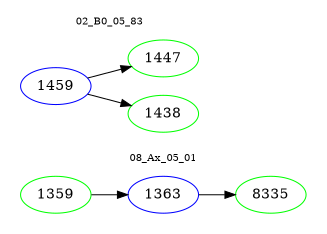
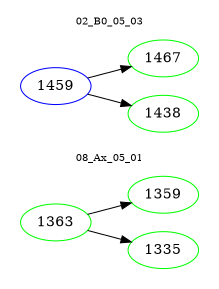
cluster "02_B0_05_83": label "02_B0_05_83" -> "02_B0_05_03"
node "1447": label "1447" -> "1467"
edge "1359" -> "1363": reversed
node "1363": color blue -> green
node "8335": label "8335" -> "1335"
